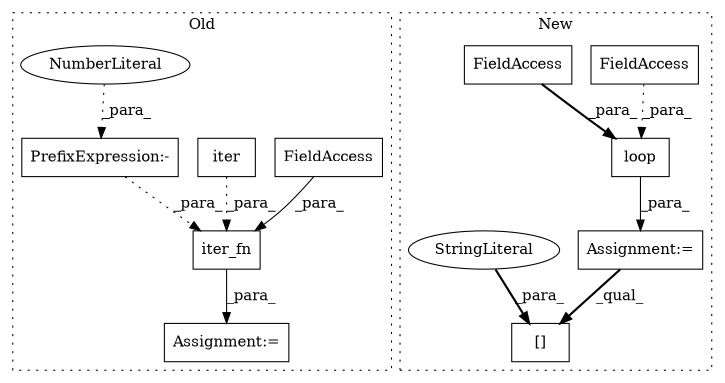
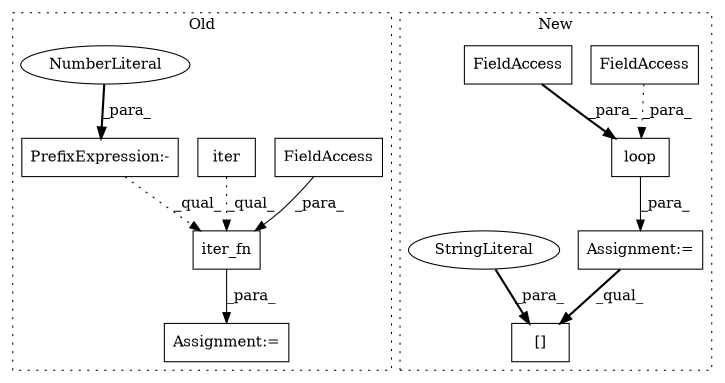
edge "NumberLiteral" -> "PrefixExpression:-": style dotted -> bold
edge "PrefixExpression:-" -> "iter_fn": label "_para_" -> "_qual_"
edge "iter" -> "iter_fn": label "_para_" -> "_qual_"
